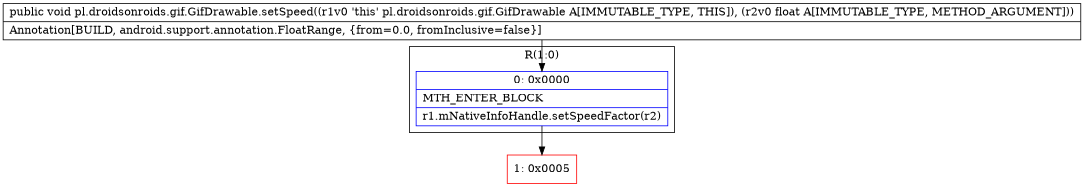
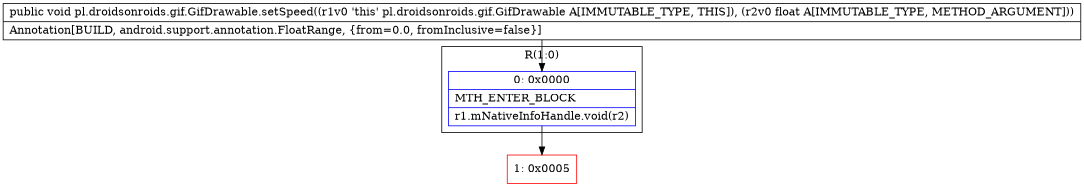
node "0: 0x0000": text "r1.mNativeInfoHandle.setSpeedFactor(r2)" -> "r1.mNativeInfoHandle.void(r2)"
